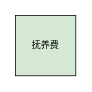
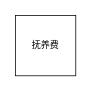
node "抚养费": fillcolor #d5e8d4 -> #ffffff
